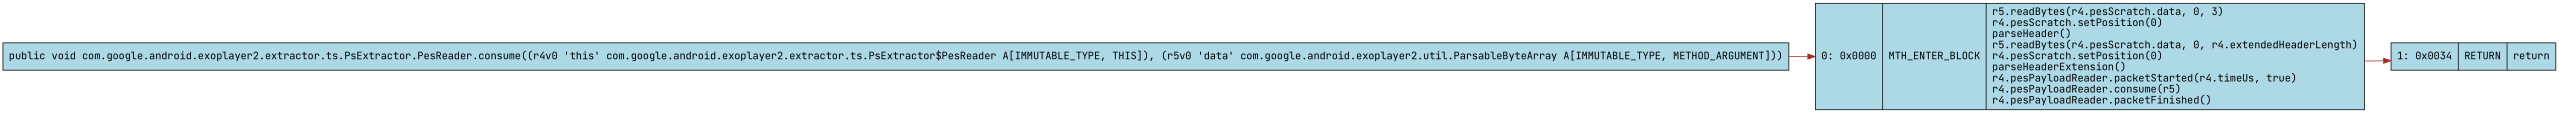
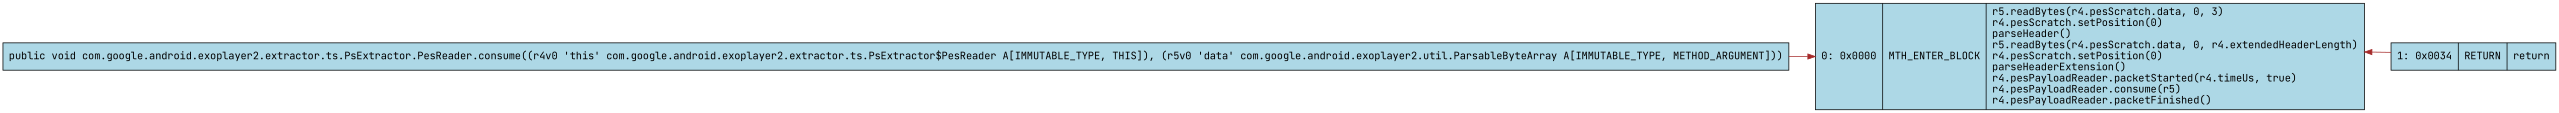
edge "0: 0x0000" -> "1: 0x0034": reversed
